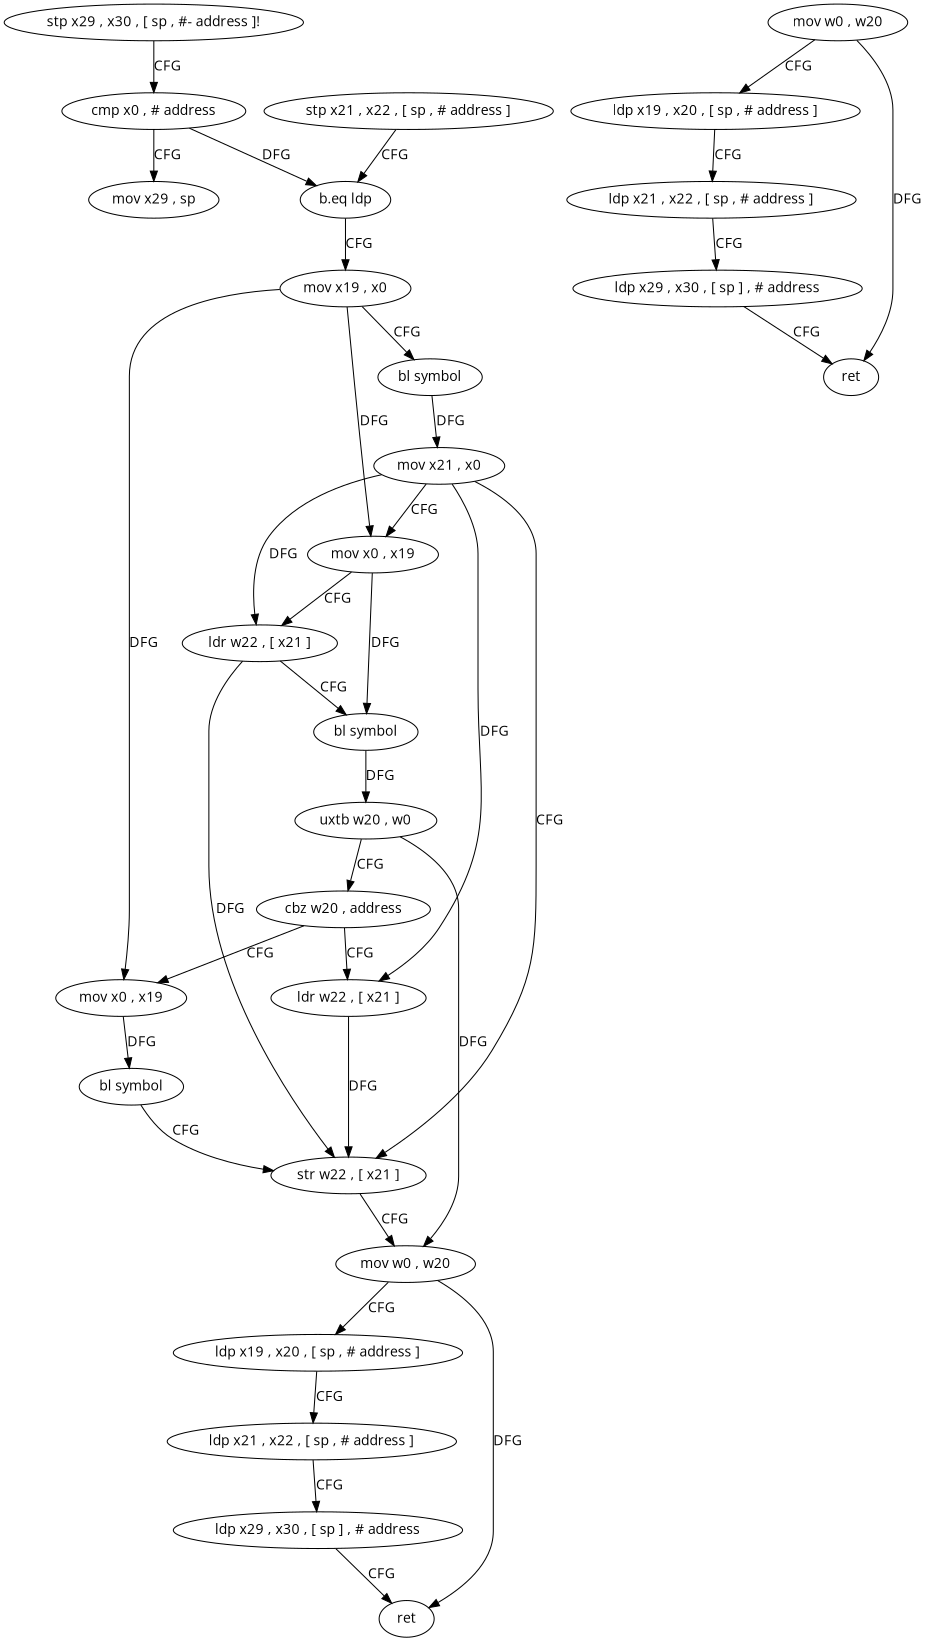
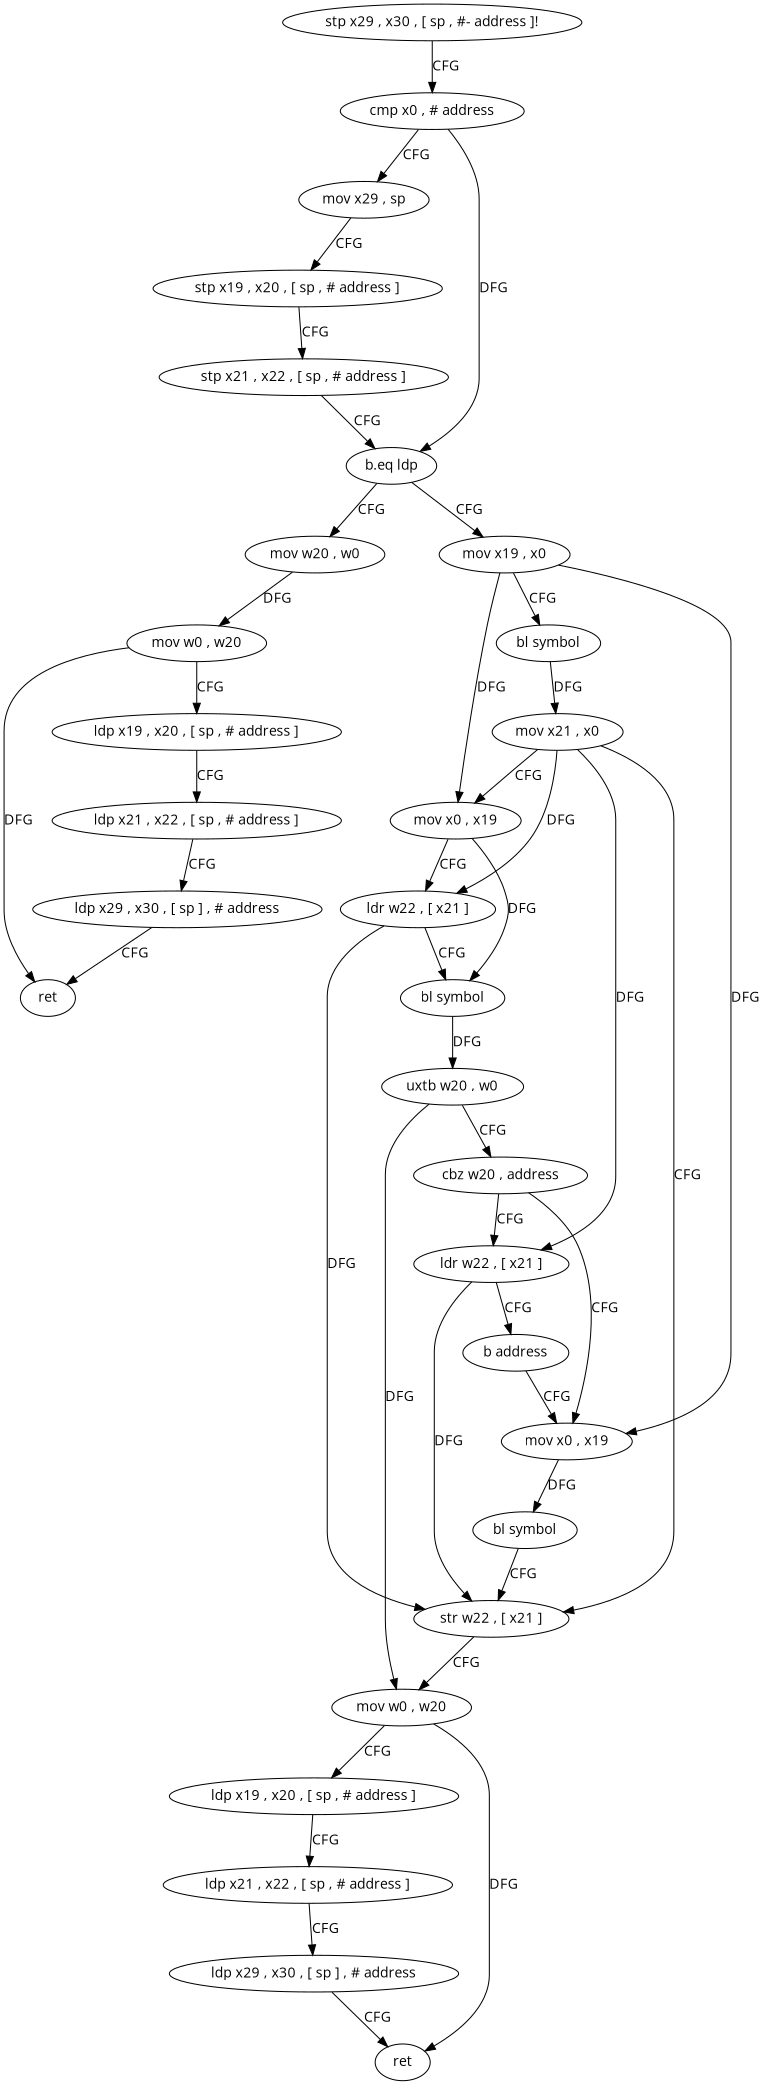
node "stp x19 , x20 , [ sp , # address ]": added
node "mov w20 , w0": added
node "b address": added
